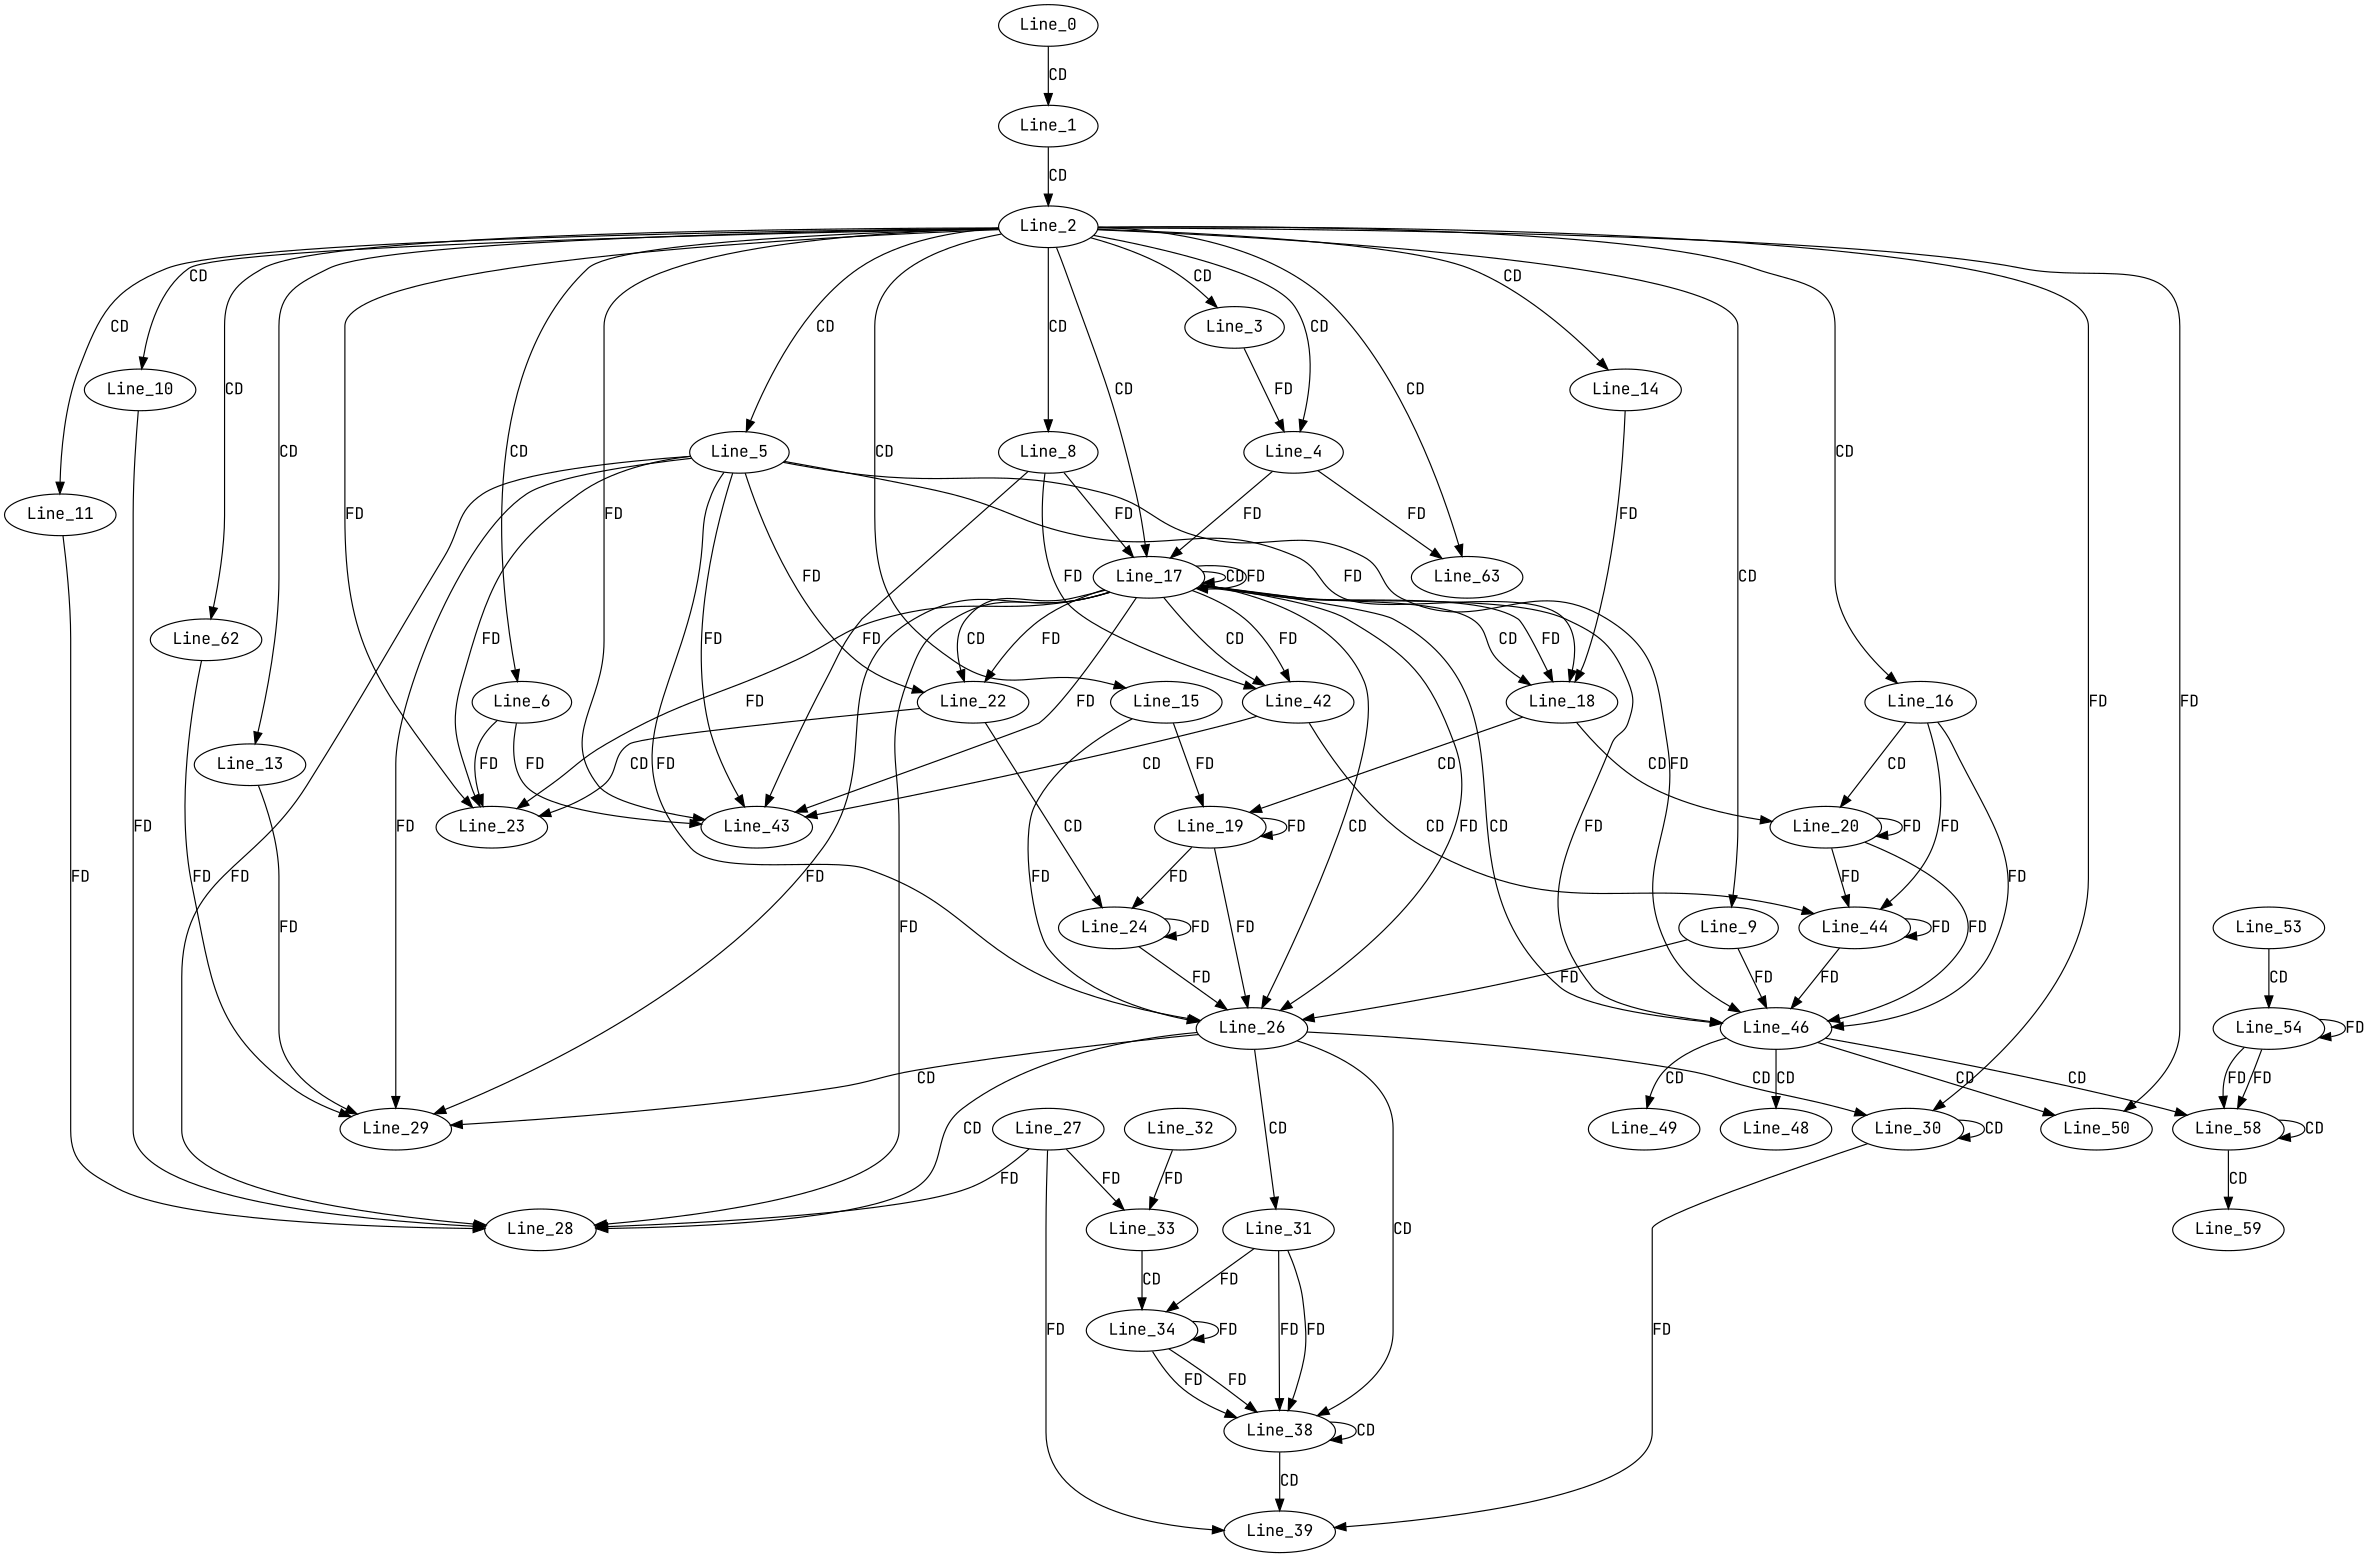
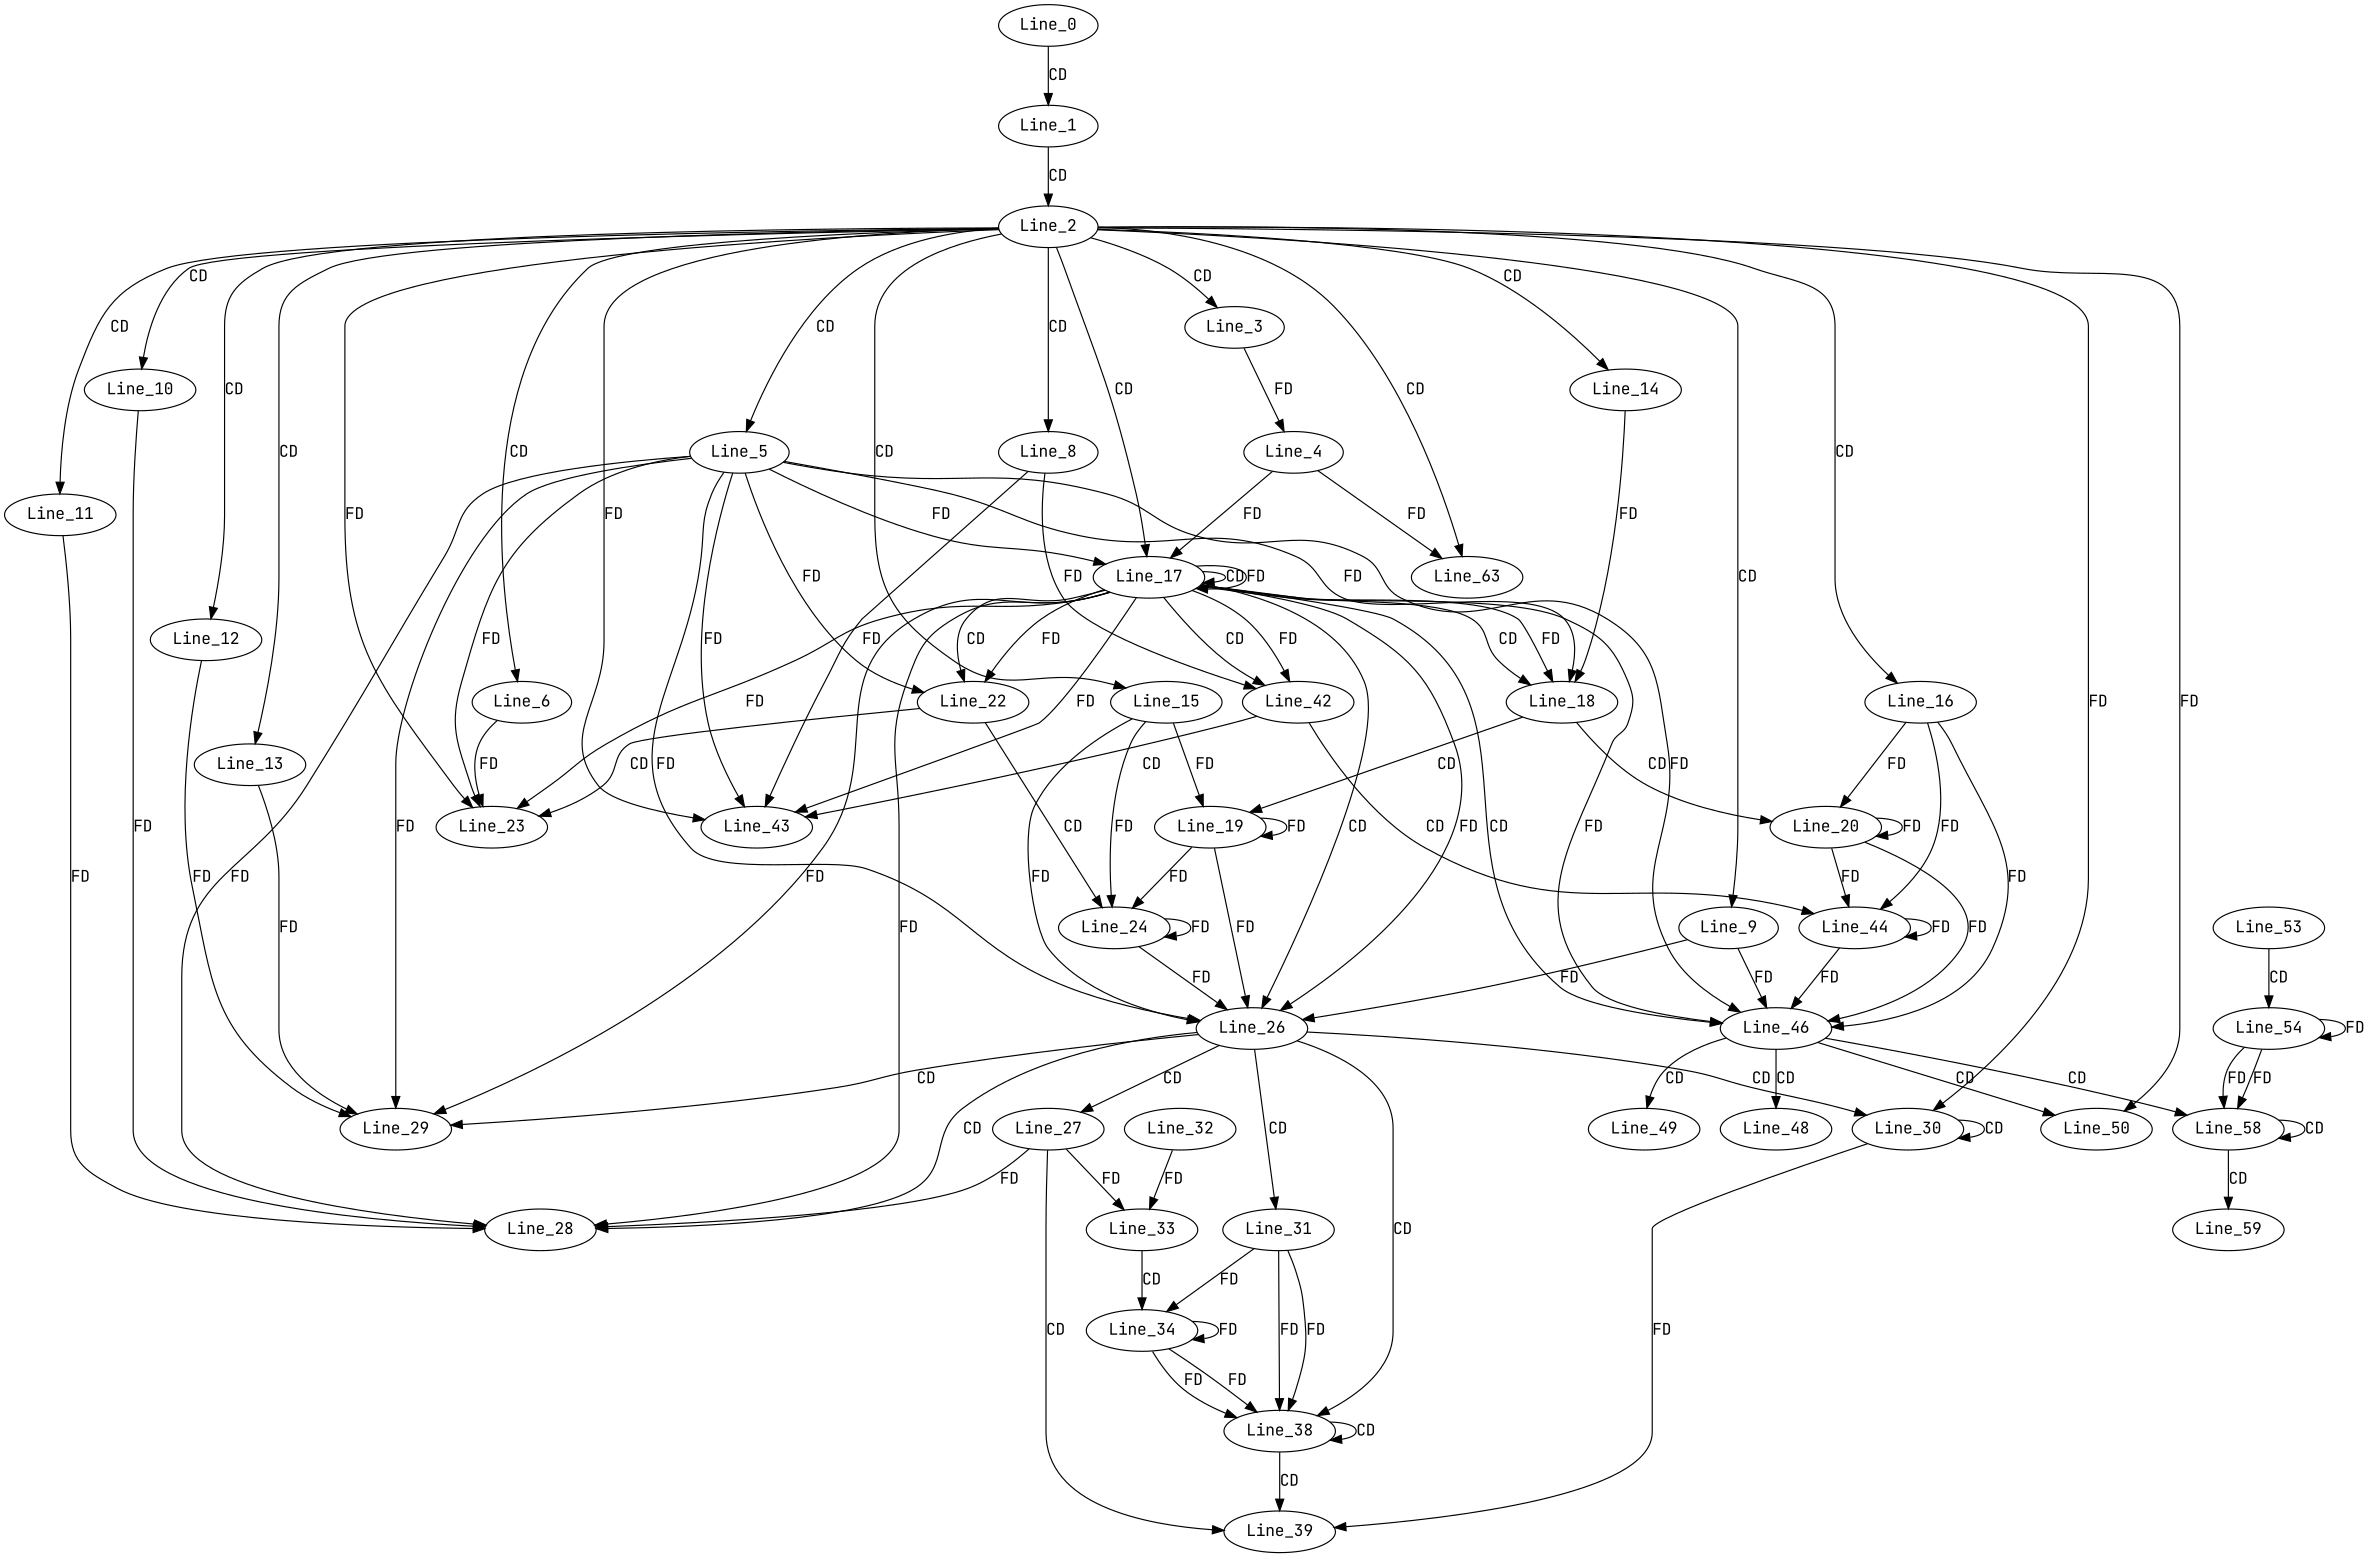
edge "Line_2" -> "Line_4": removed, label "CD"
edge "Line_8" -> "Line_17": now "Line_5" -> "Line_17"
node "Line_62": label "Line_62" -> "Line_12"
edge "Line_16" -> "Line_20": label "CD" -> "FD"
edge "Line_15" -> "Line_24": added, label "FD"
edge "Line_6" -> "Line_43": removed, label "FD"
edge "Line_26" -> "Line_27": added, label "CD"
edge "Line_27" -> "Line_39": label "FD" -> "CD"
